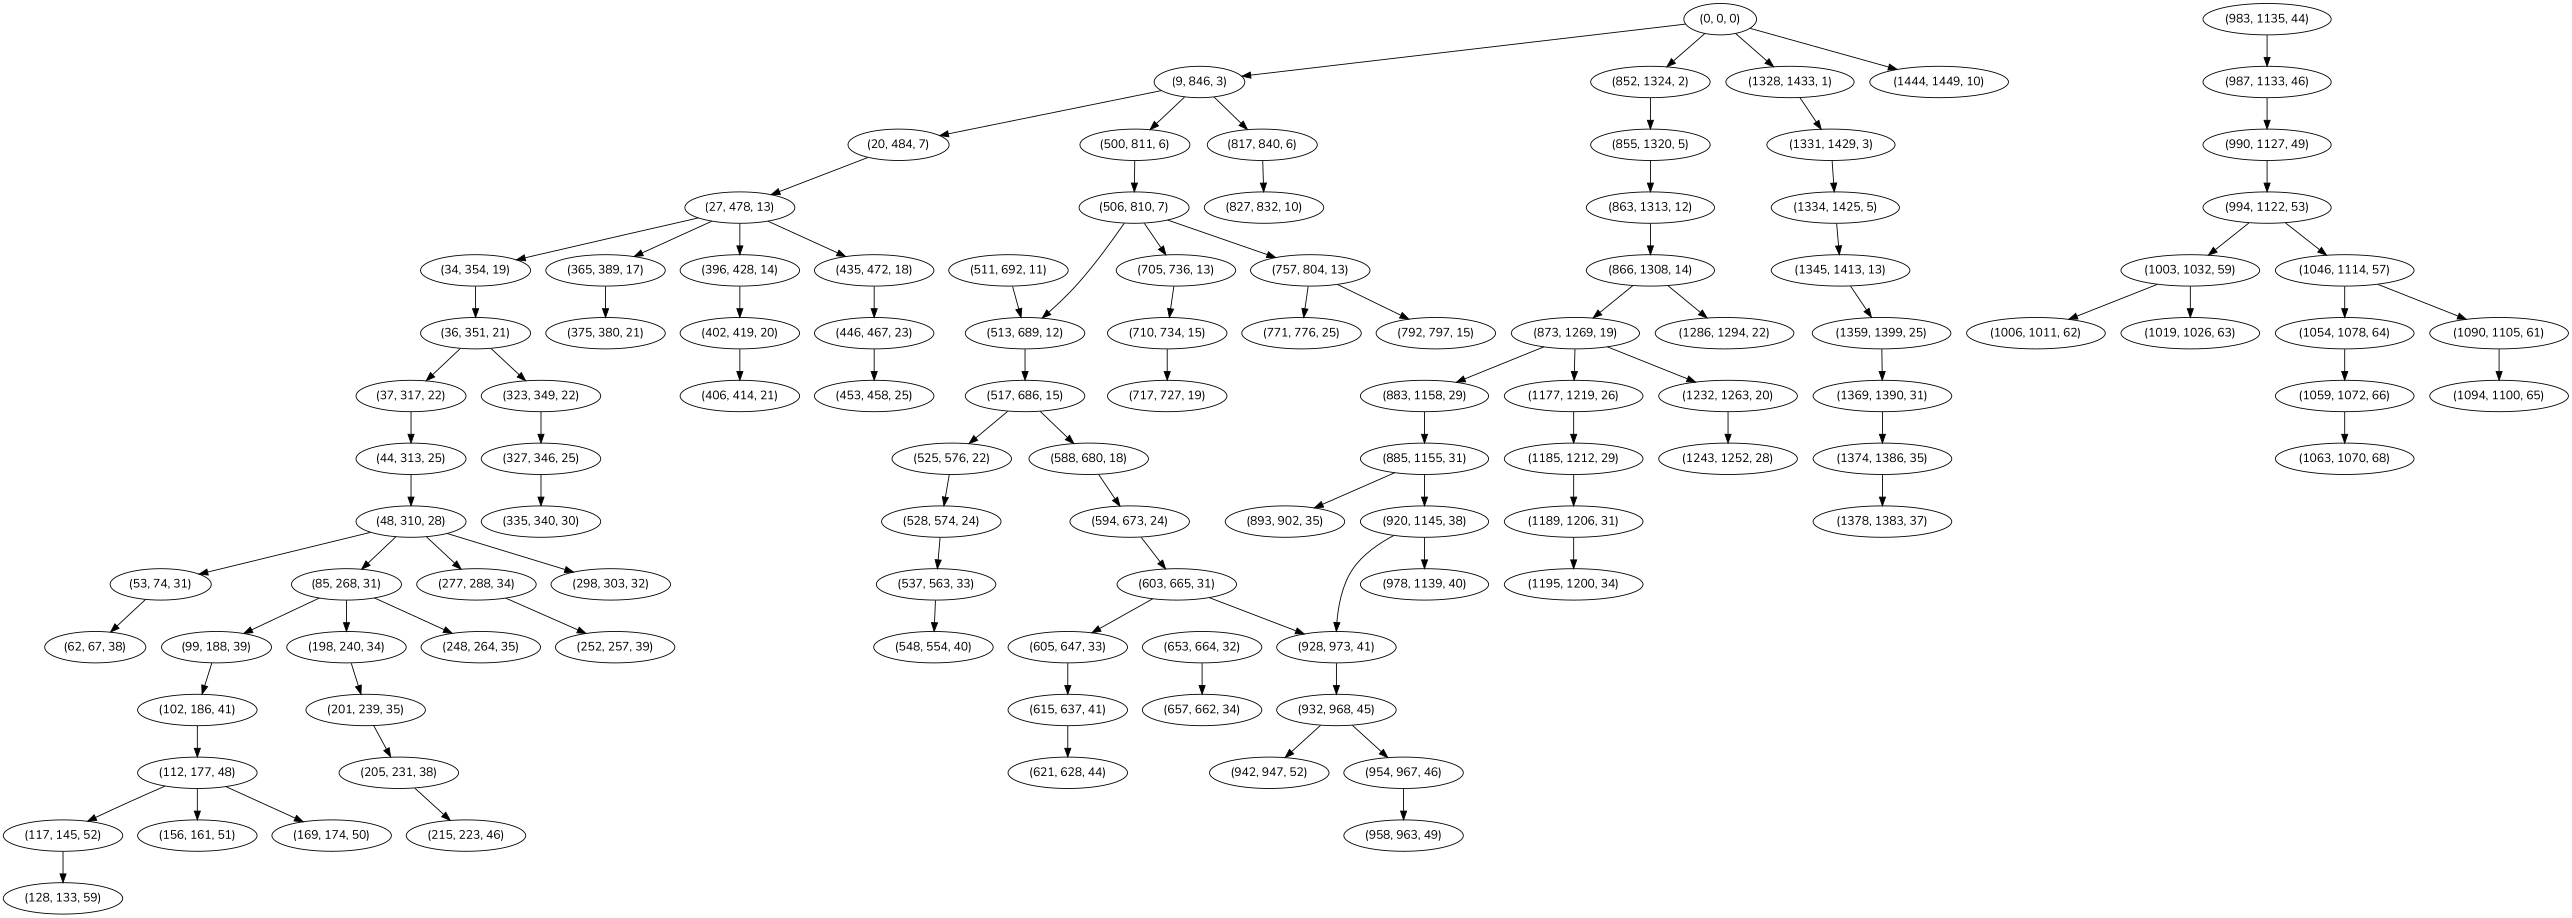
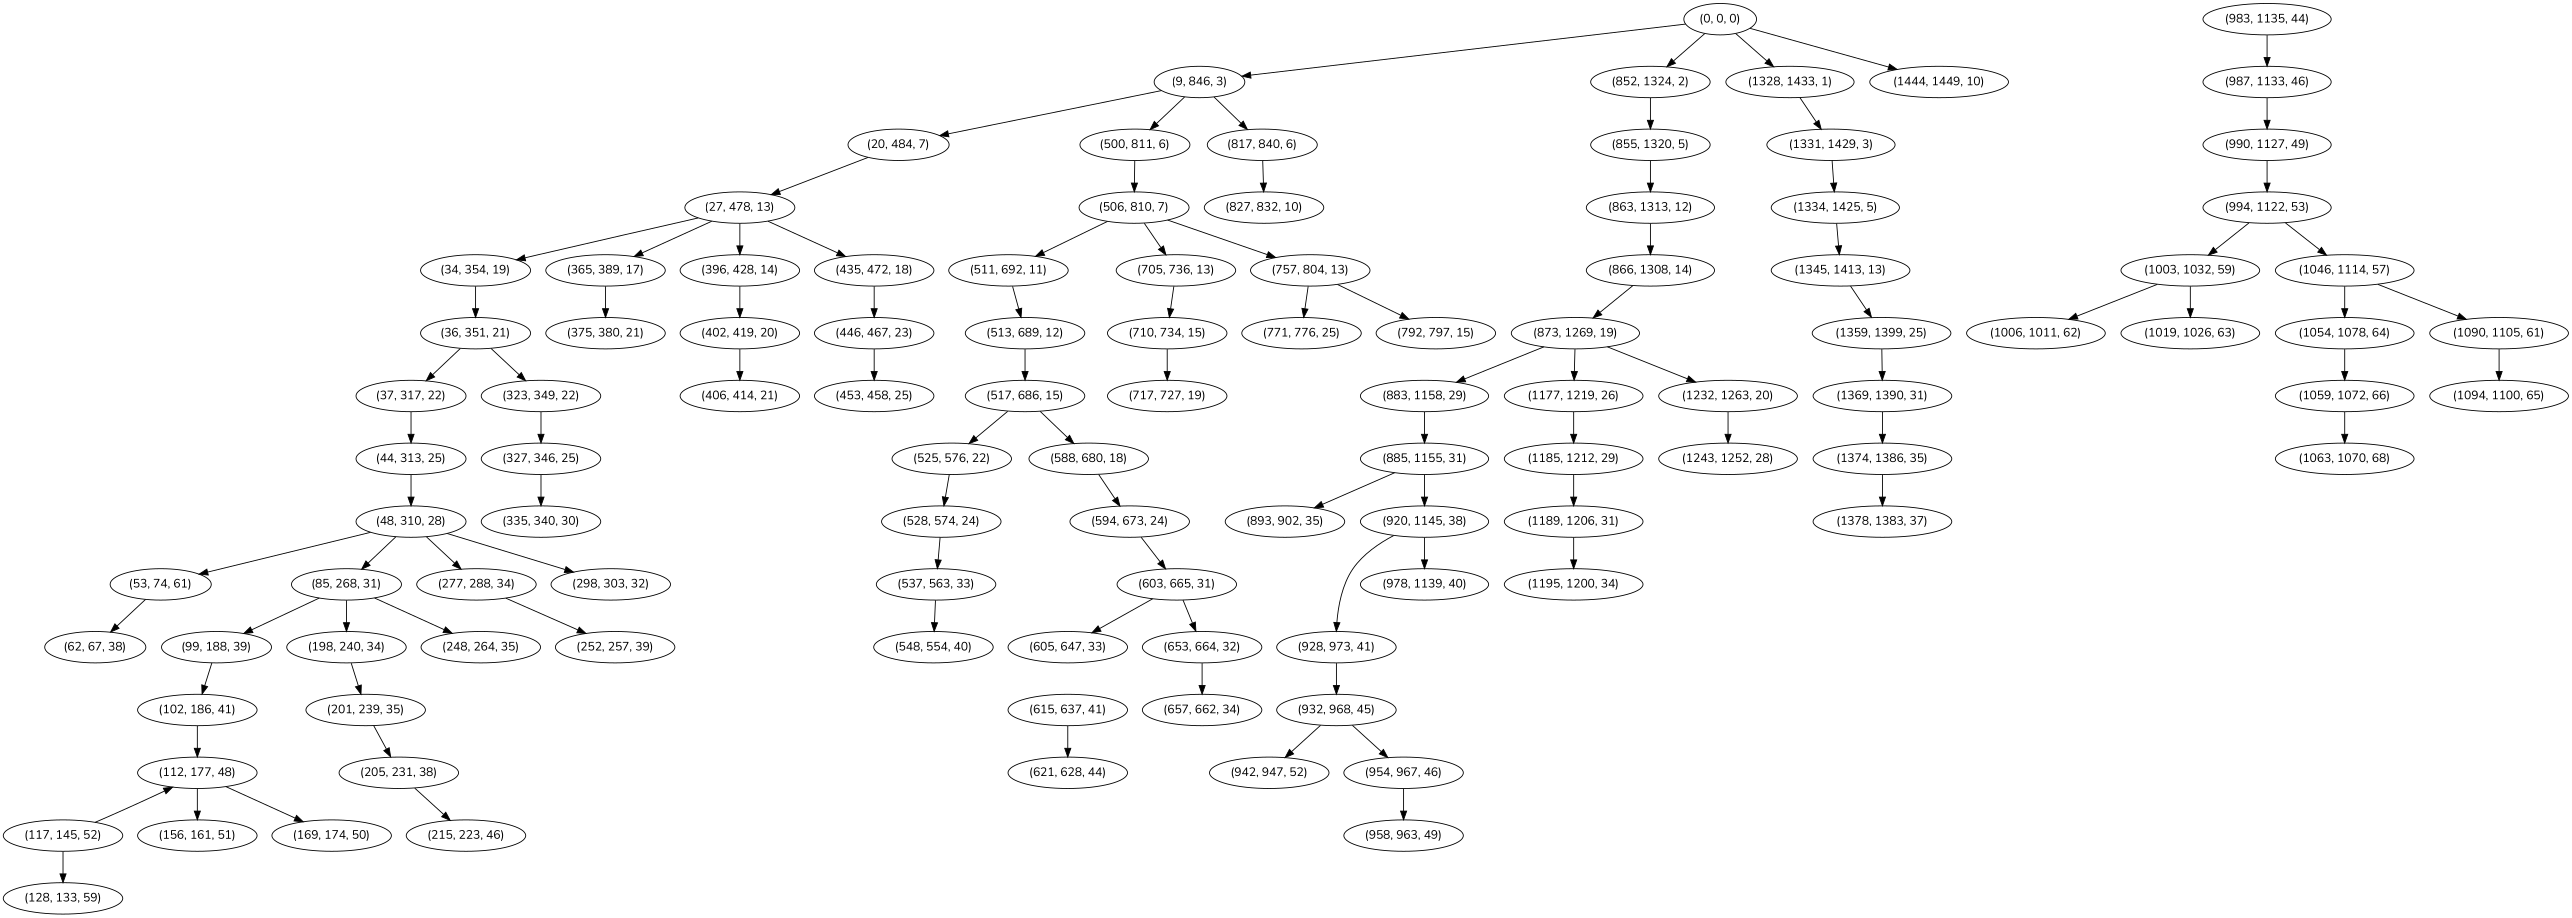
edge "(506, 810, 7)" -> "(513, 689, 12)": now "(506, 810, 7)" -> "(511, 692, 11)"
node "(1286, 1294, 22)": removed
node "(53, 74, 31)": label "(53, 74, 31)" -> "(53, 74, 61)"
edge "(603, 665, 31)" -> "(928, 973, 41)": now "(603, 665, 31)" -> "(653, 664, 32)"
edge "(605, 647, 33)" -> "(615, 637, 41)": removed
edge "(112, 177, 48)" -> "(117, 145, 52)": reversed
